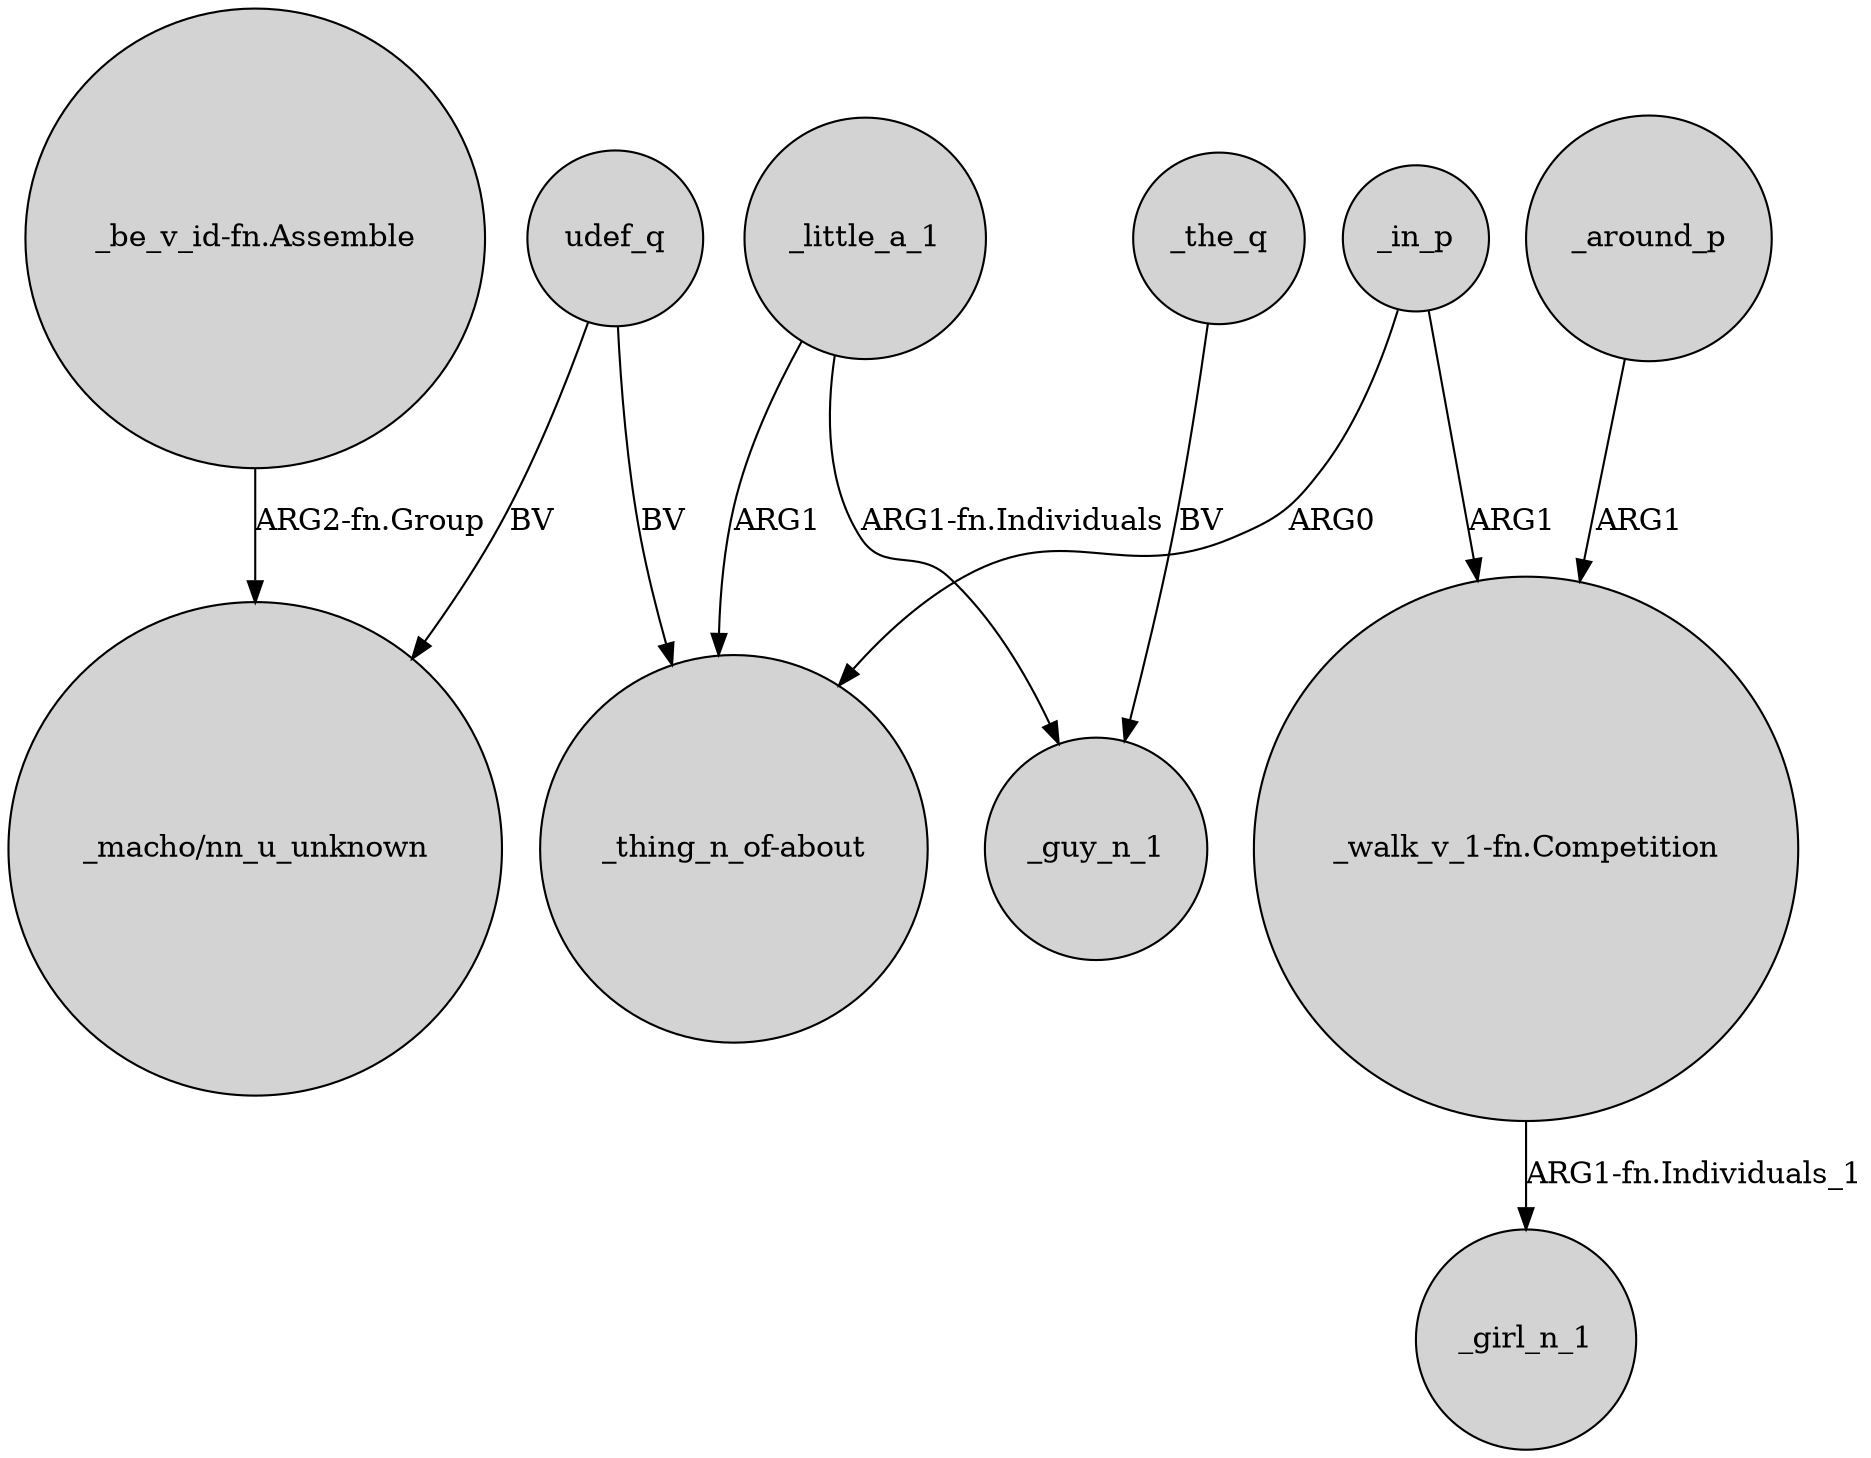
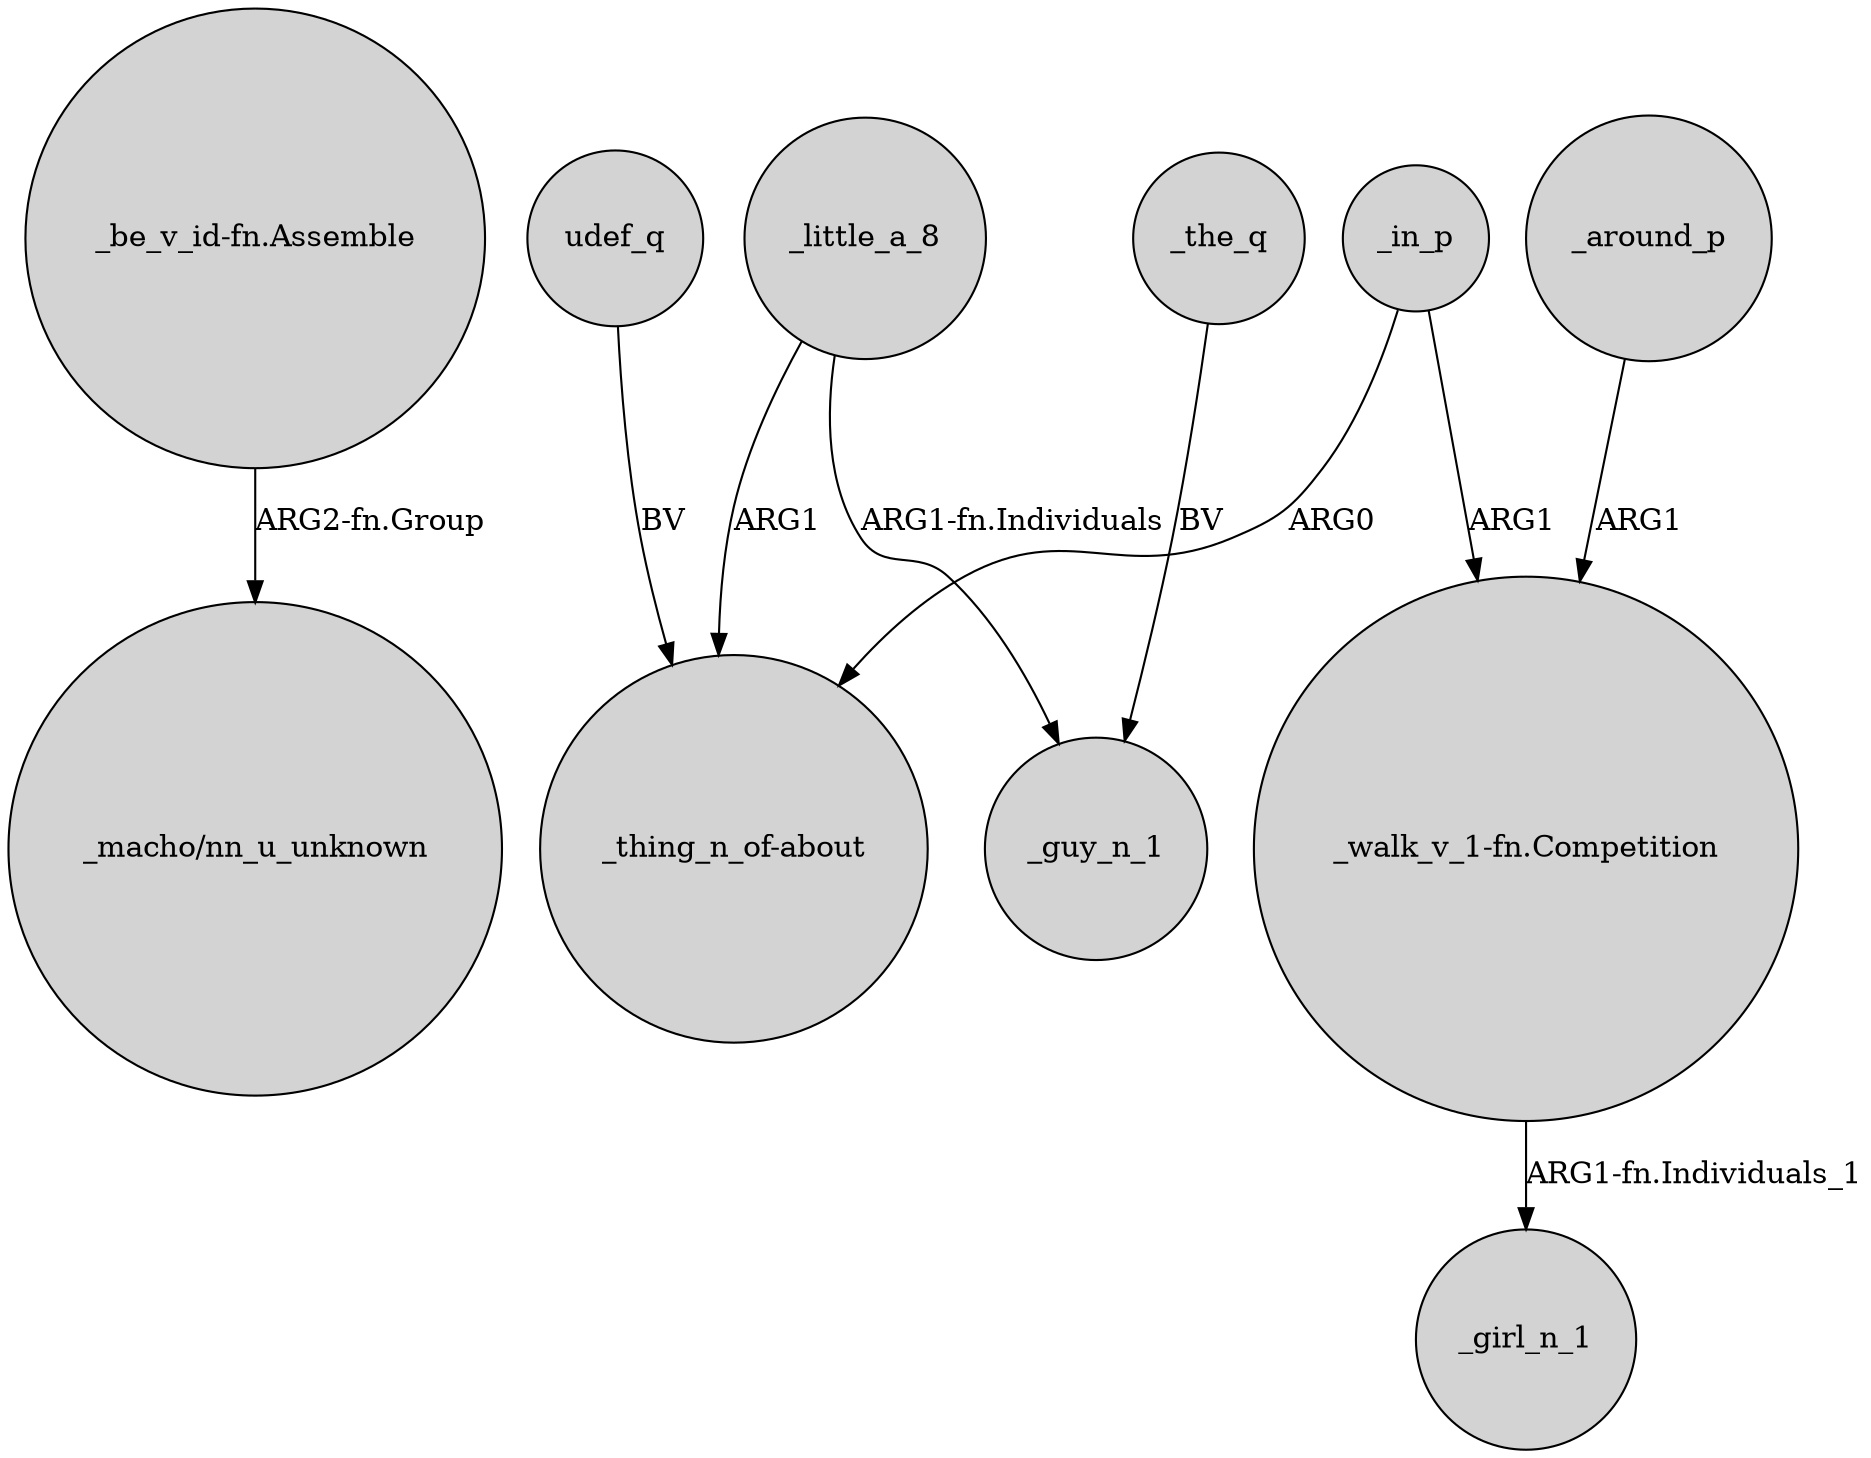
node "_little_a_1": label "_little_a_1" -> "_little_a_8"
edge "udef_q" -> "_macho/nn_u_unknown": removed, label "BV"
